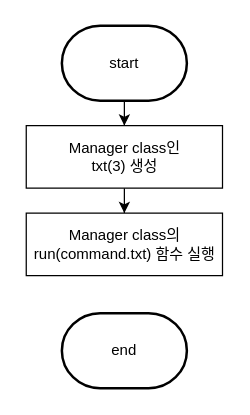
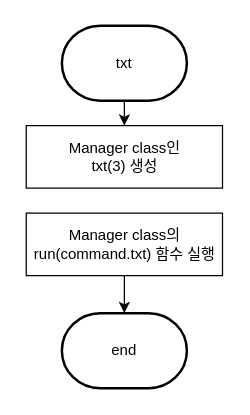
node "start": label "start" -> "txt"
edge "Manager class인 txt(3) 생성" -> "Manager class의 run(command.txt) 함수 실행": removed
edge "Manager class의 run(command.txt) 함수 실행" -> "end": added
